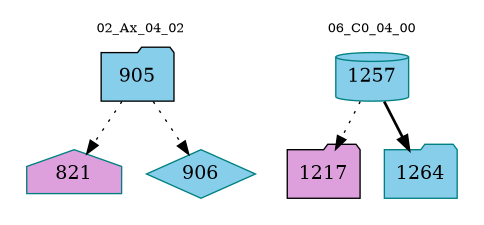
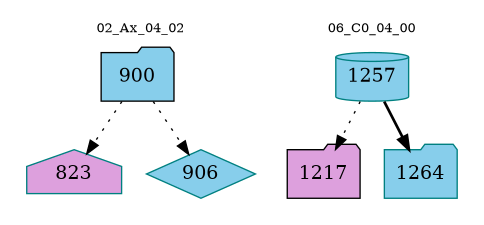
node "905": label "905" -> "900"
node "821": label "821" -> "823"
